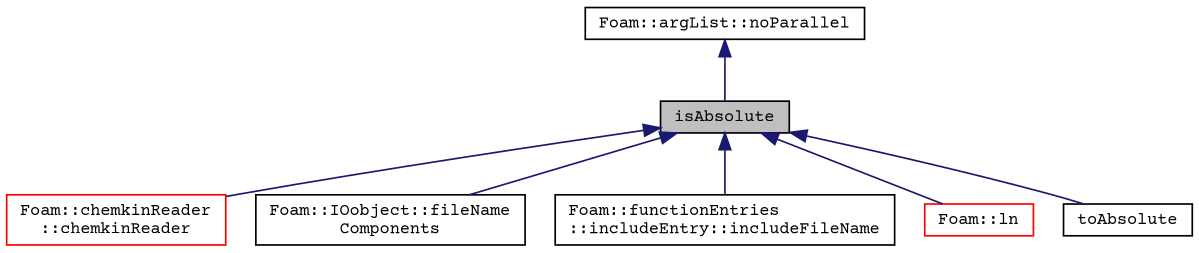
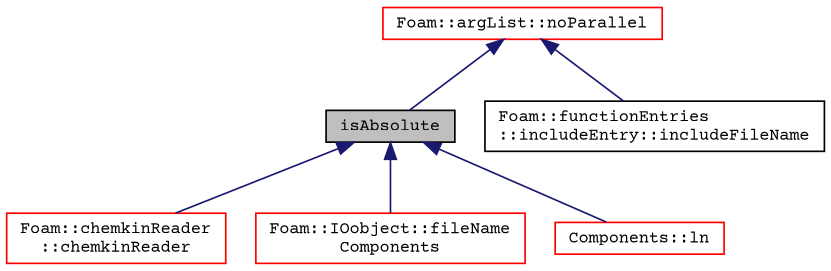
node "Foam::argList::noParallel": color black -> red
edge "Foam::functionEntries ::includeEntry::includeFileName" -> "isAbsolute": now "Foam::functionEntries ::includeEntry::includeFileName" -> "Foam::argList::noParallel"
node "Foam::IOobject::fileName Components": color black -> red
node "Foam::ln": label "Foam::ln" -> "Components::ln"
node "toAbsolute": removed
